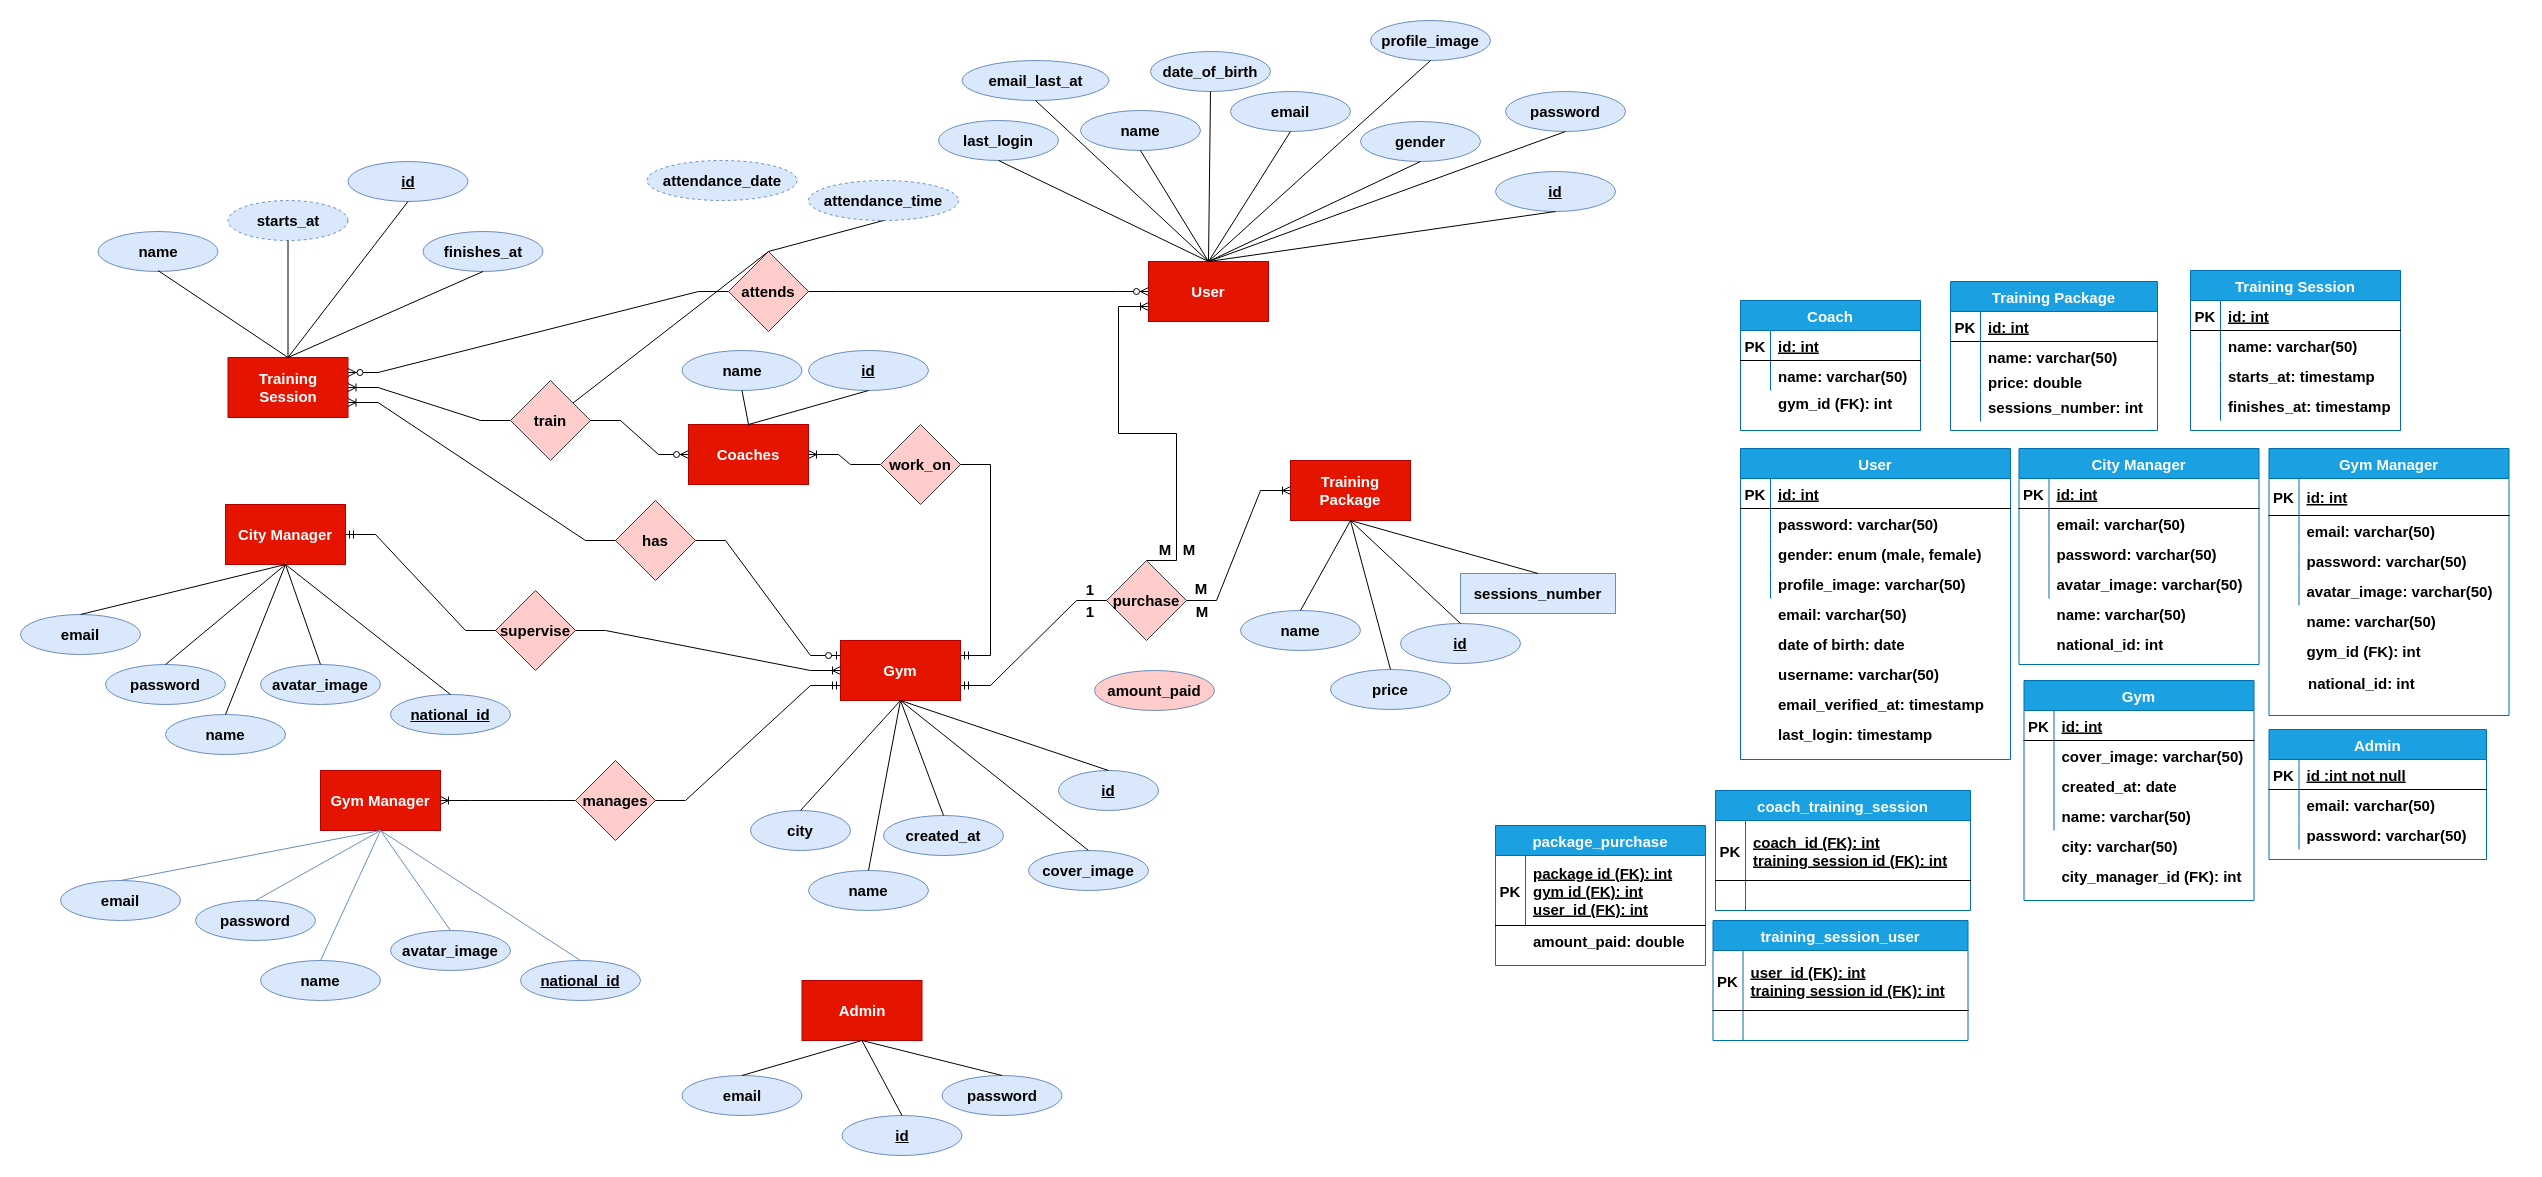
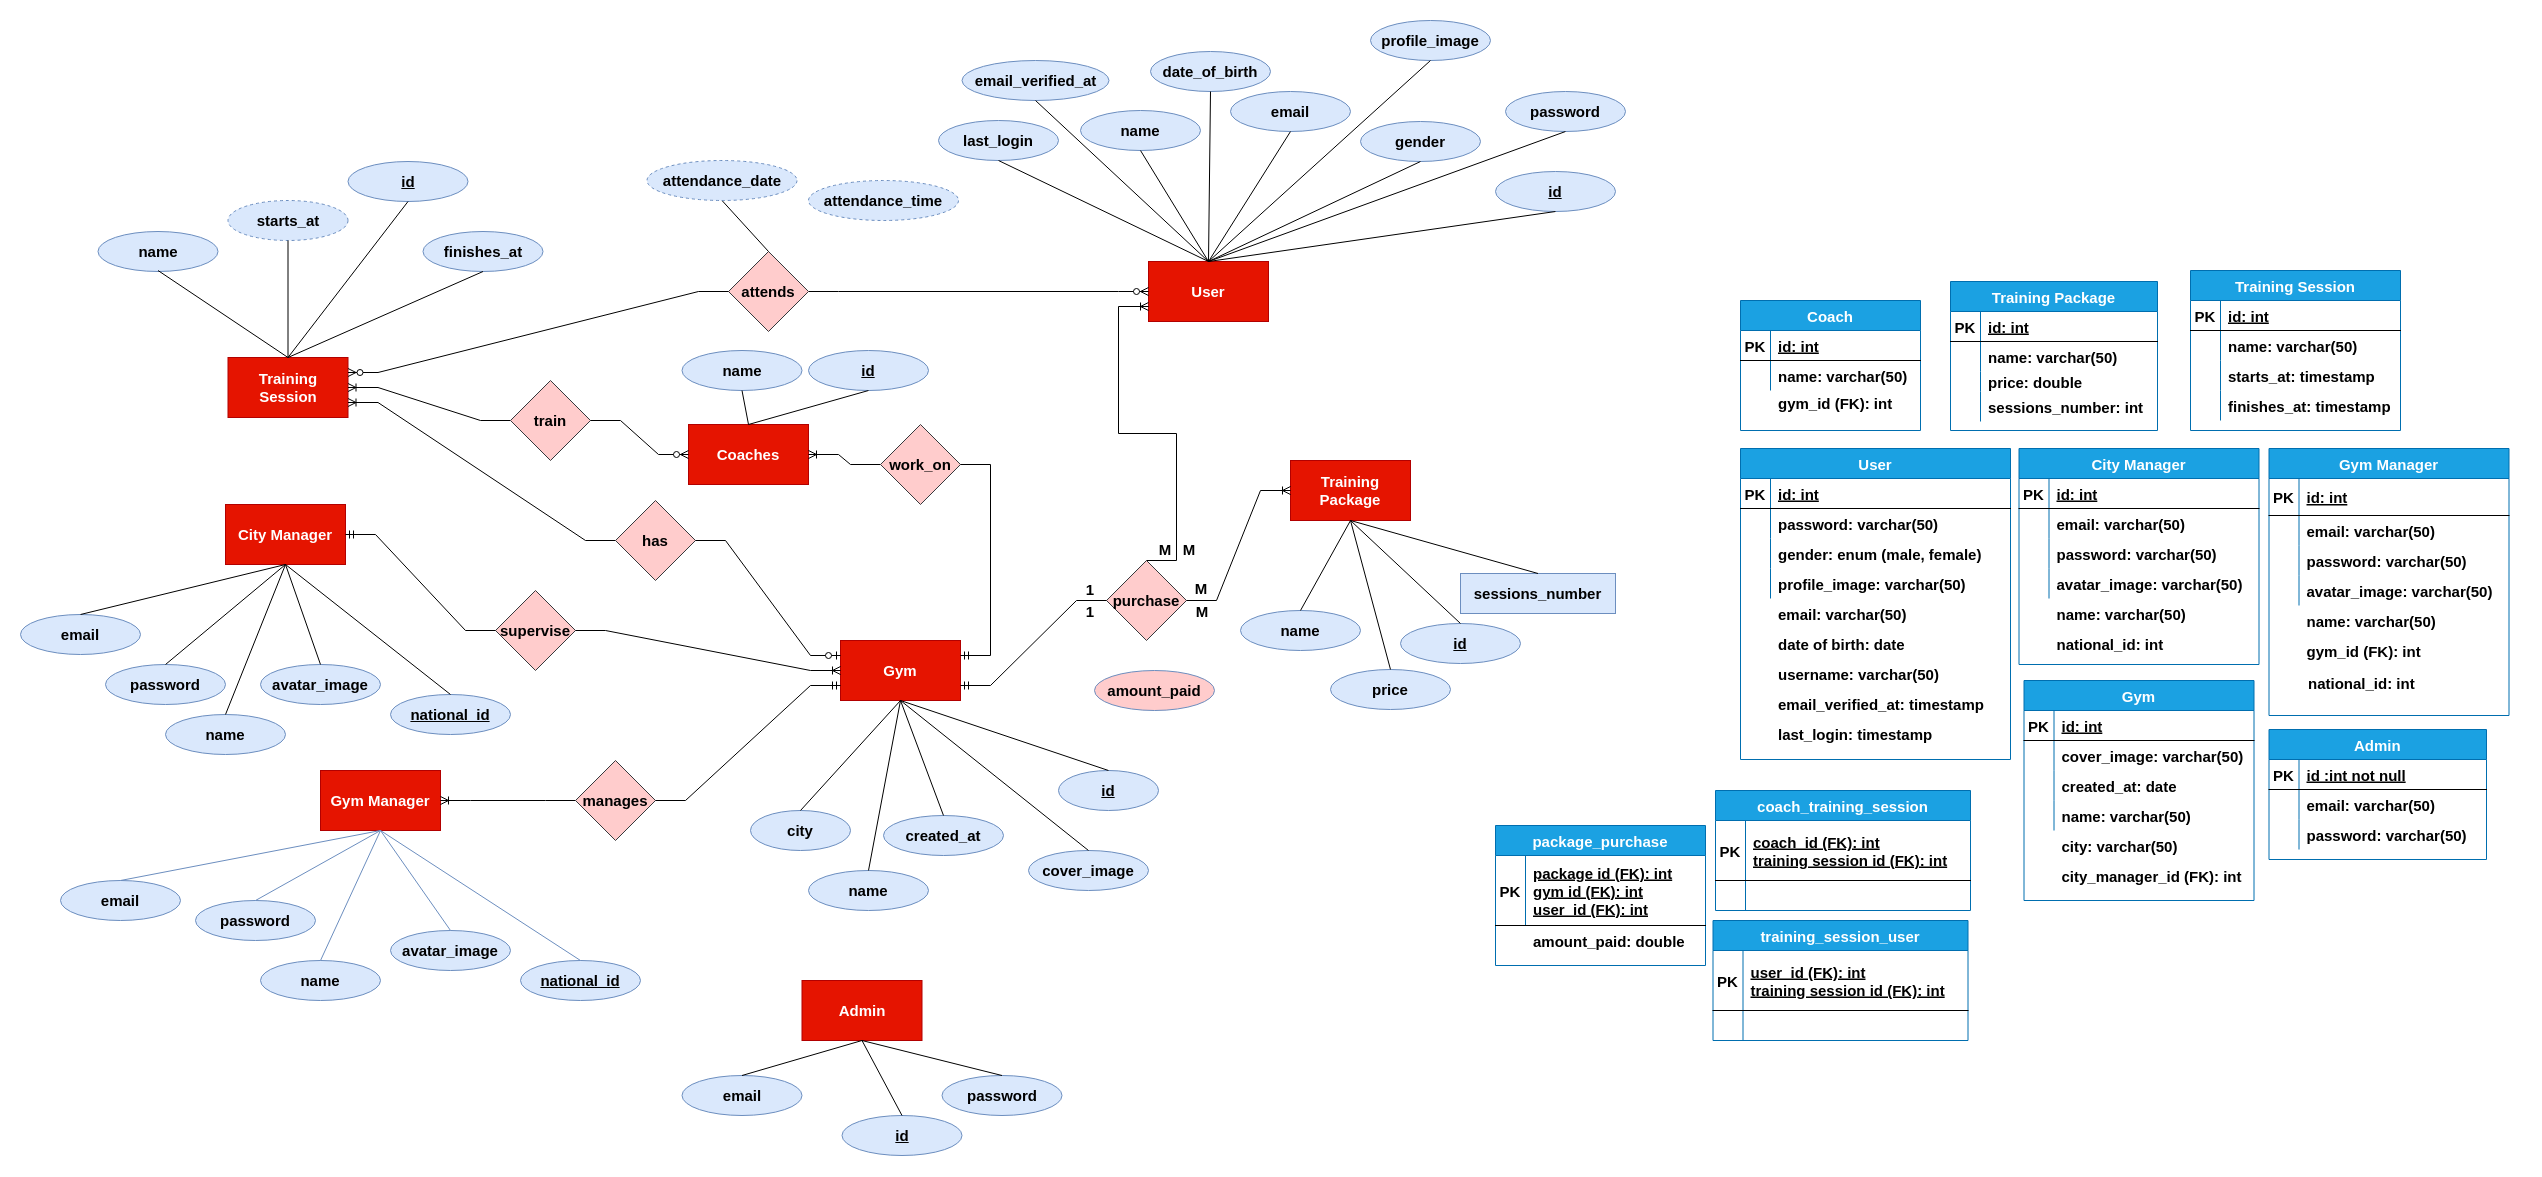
node "email_last_at": label "email_last_at" -> "email_verified_at"
edge "attendance_time" -- "attends": removed
edge "attends" -- "train": now "attends" -- "attendance_date"
